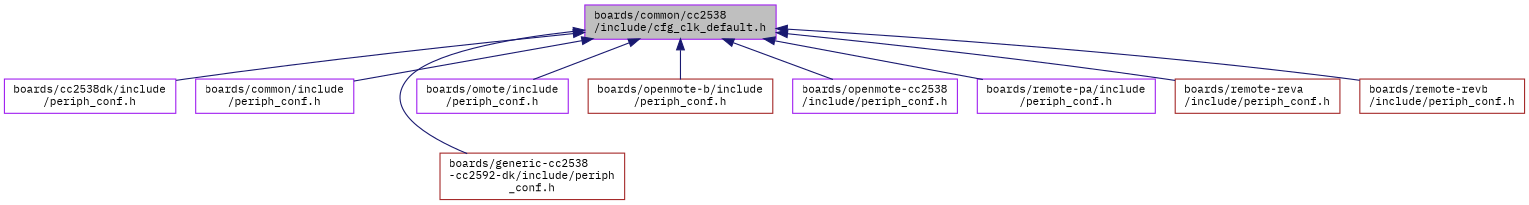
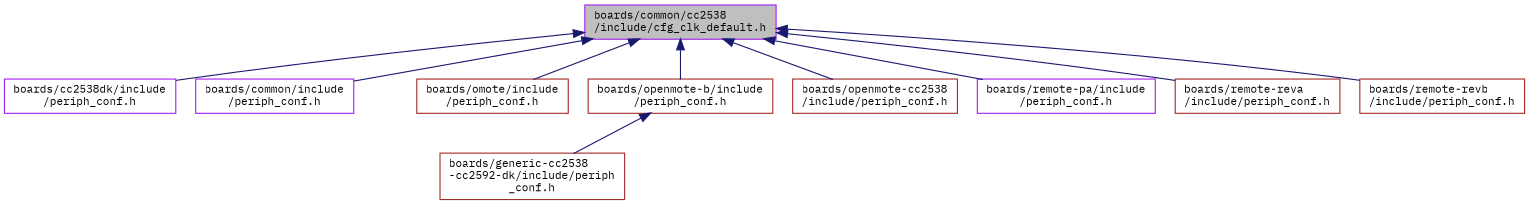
edge "boards/generic-cc2538 -cc2592-dk/include/periph _conf.h" -> "boards/common/cc2538 /include/cfg_clk_default.h": now "boards/generic-cc2538 -cc2592-dk/include/periph _conf.h" -> "boards/openmote-b/include /periph_conf.h"
node "boards/omote/include /periph_conf.h": color purple -> brown
node "boards/openmote-cc2538 /include/periph_conf.h": color purple -> brown
